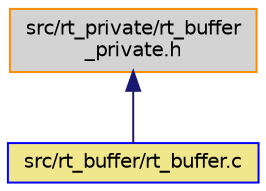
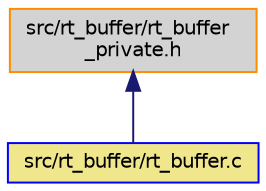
node "src/rt_private/rt_buffer _private.h": label "src/rt_private/rt_buffer _private.h" -> "src/rt_buffer/rt_buffer _private.h"
